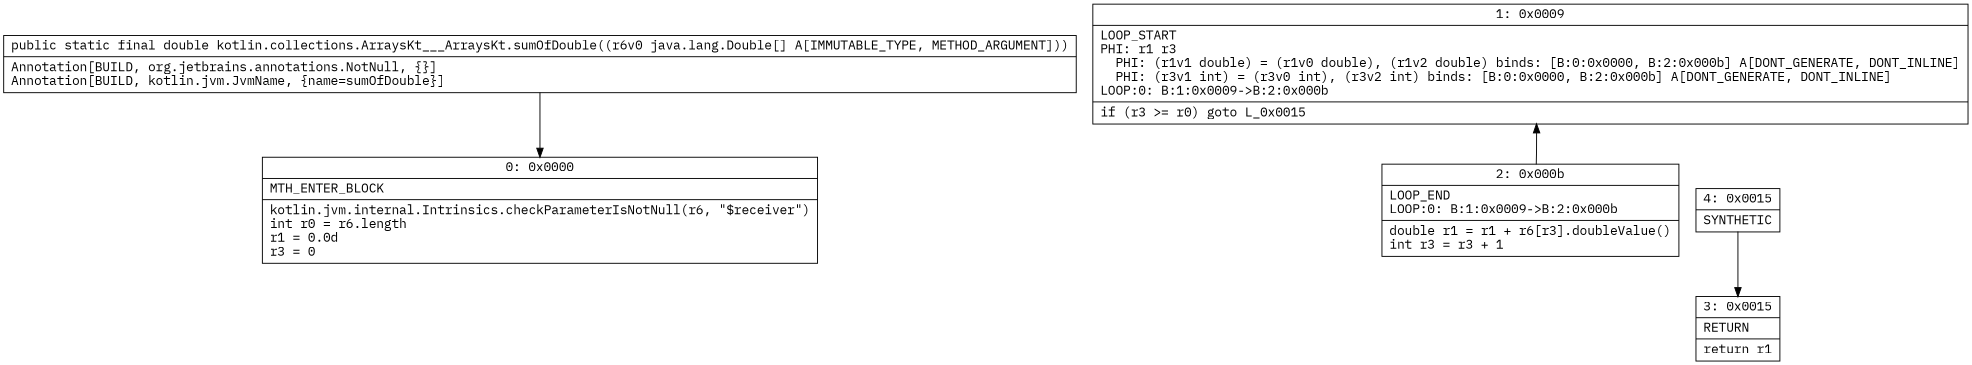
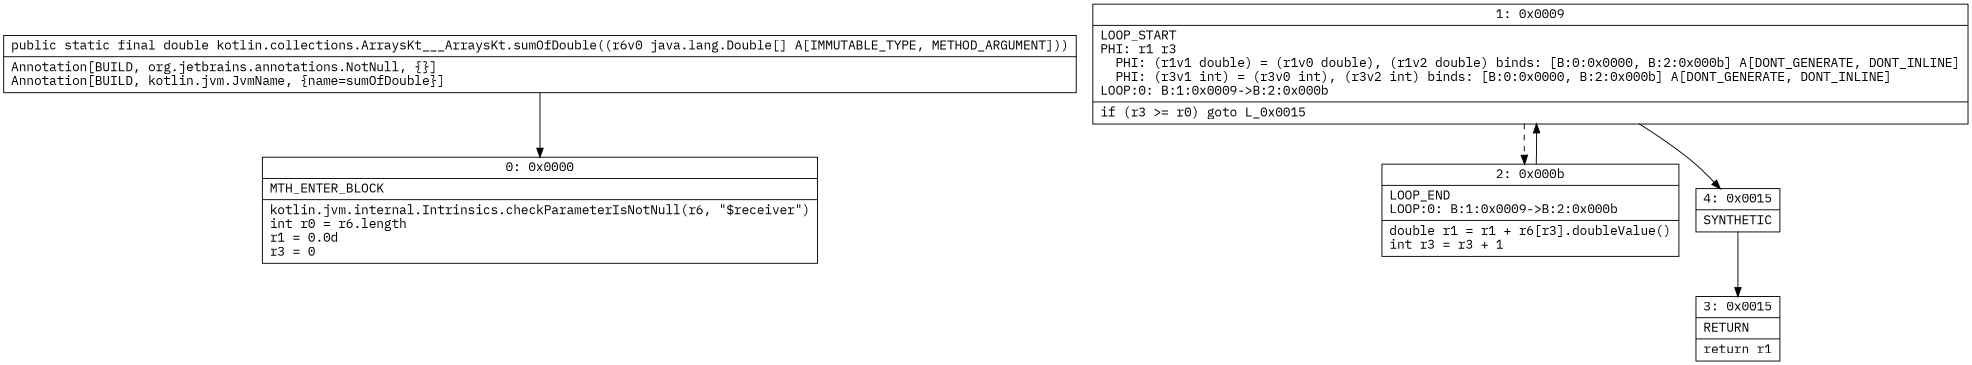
edge "1: 0x0009" -> "2: 0x000b": added
edge "1: 0x0009" -> "4: 0x0015": added
